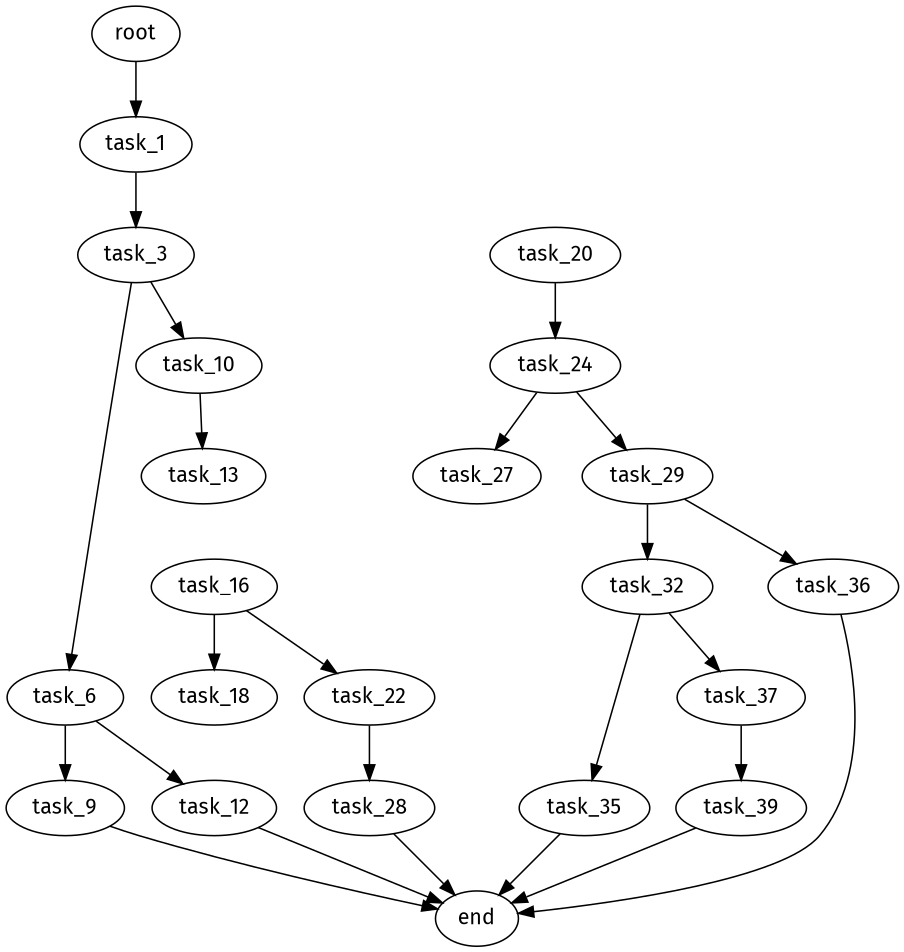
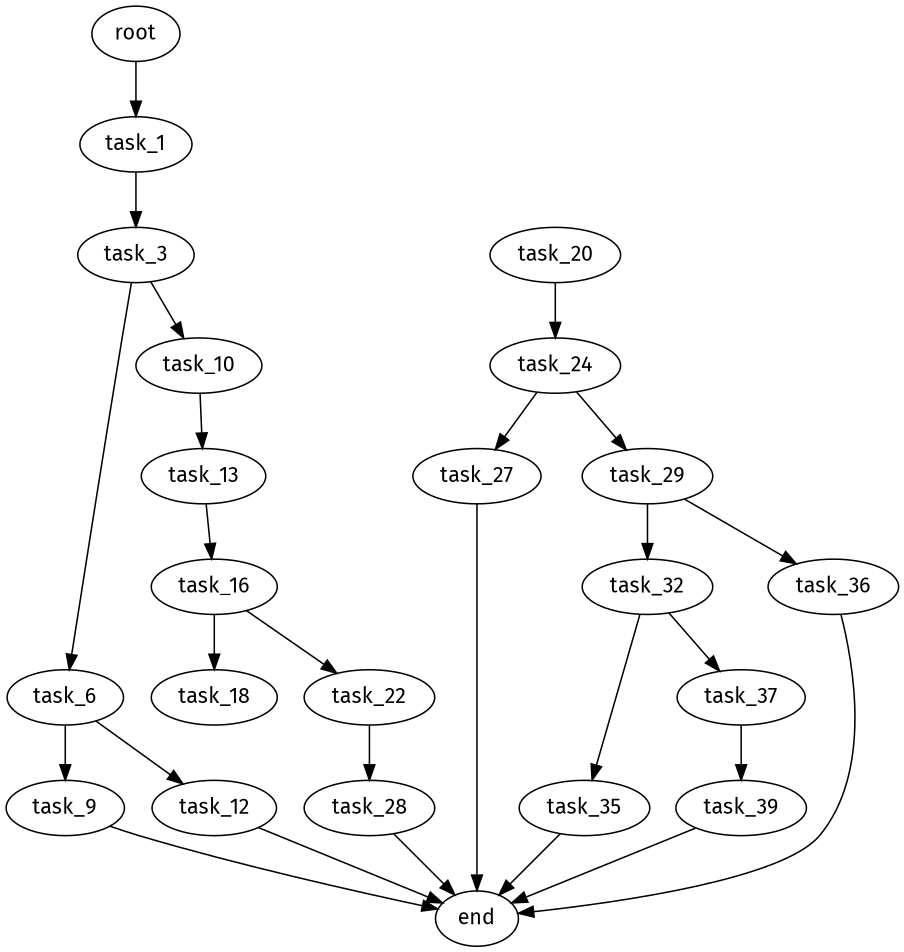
edge "task_13" -> "task_16": added
edge "task_27" -> "end": added
